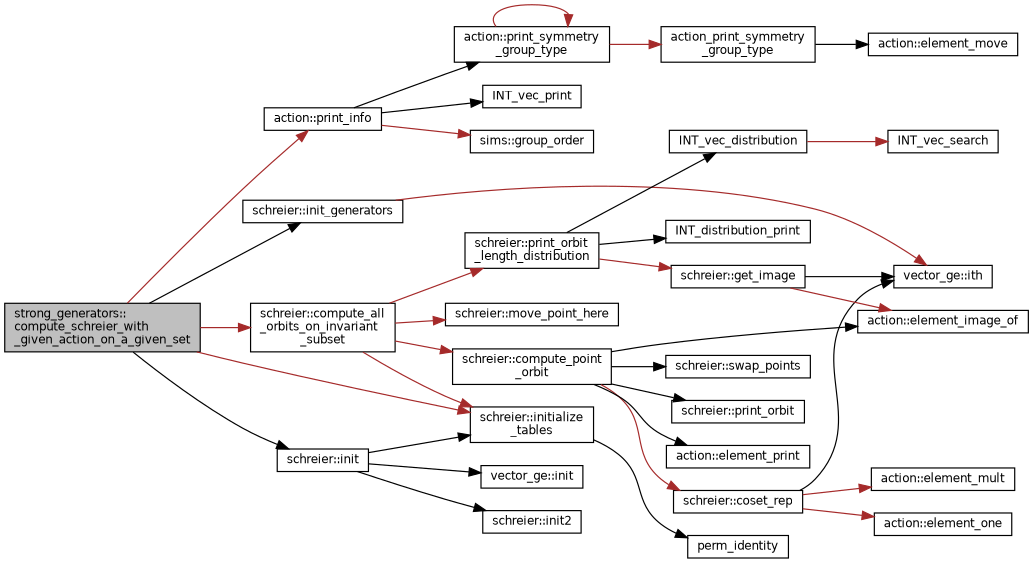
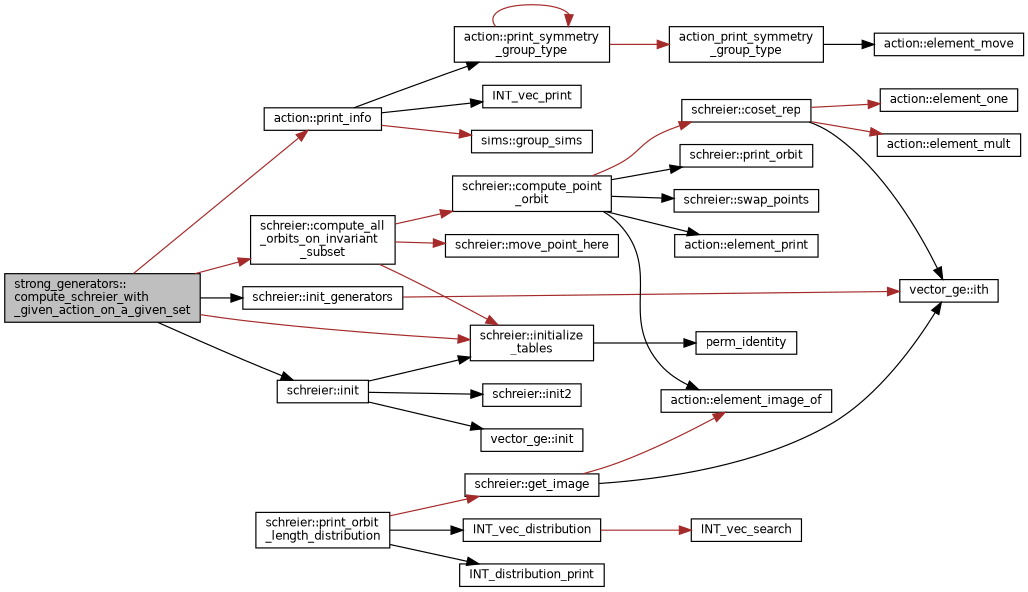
node "sims::group_order": label "sims::group_order" -> "sims::group_sims"
edge "schreier::compute_all _orbits_on_invariant _subset" -> "schreier::print_orbit _length_distribution": removed
